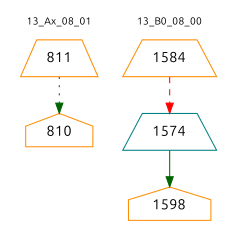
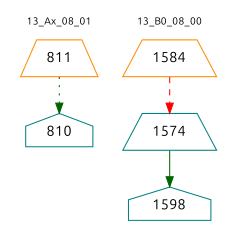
node "810": color darkorange -> teal
node "1598": color darkorange -> teal
